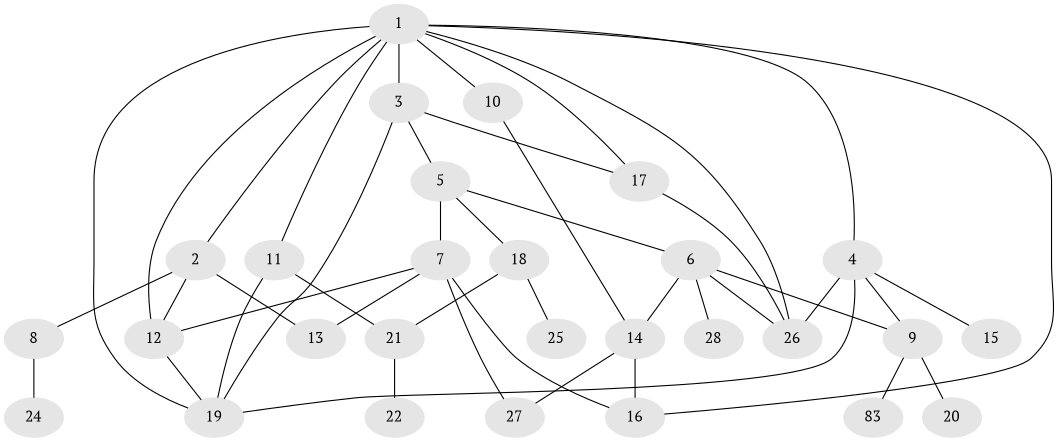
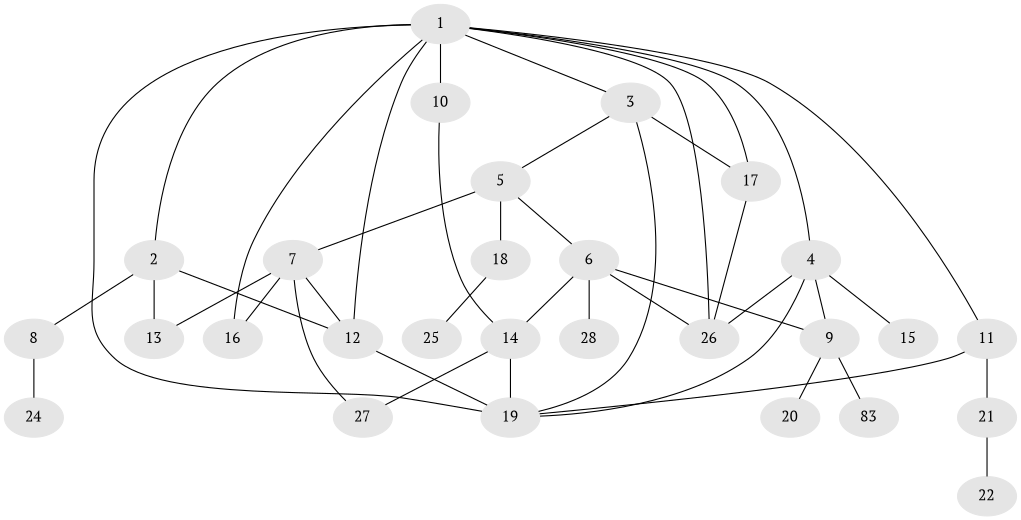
edge "18" -- "21": removed
edge "14" -- "16": now "14" -- "19"
